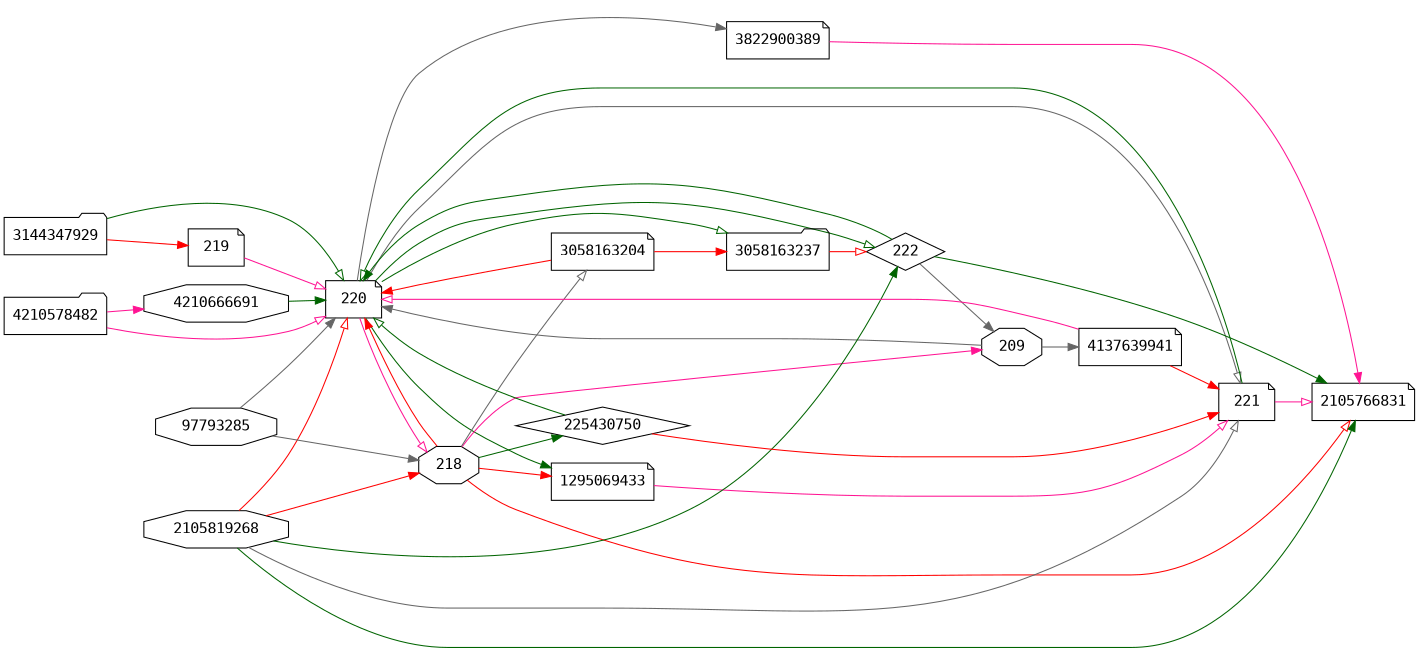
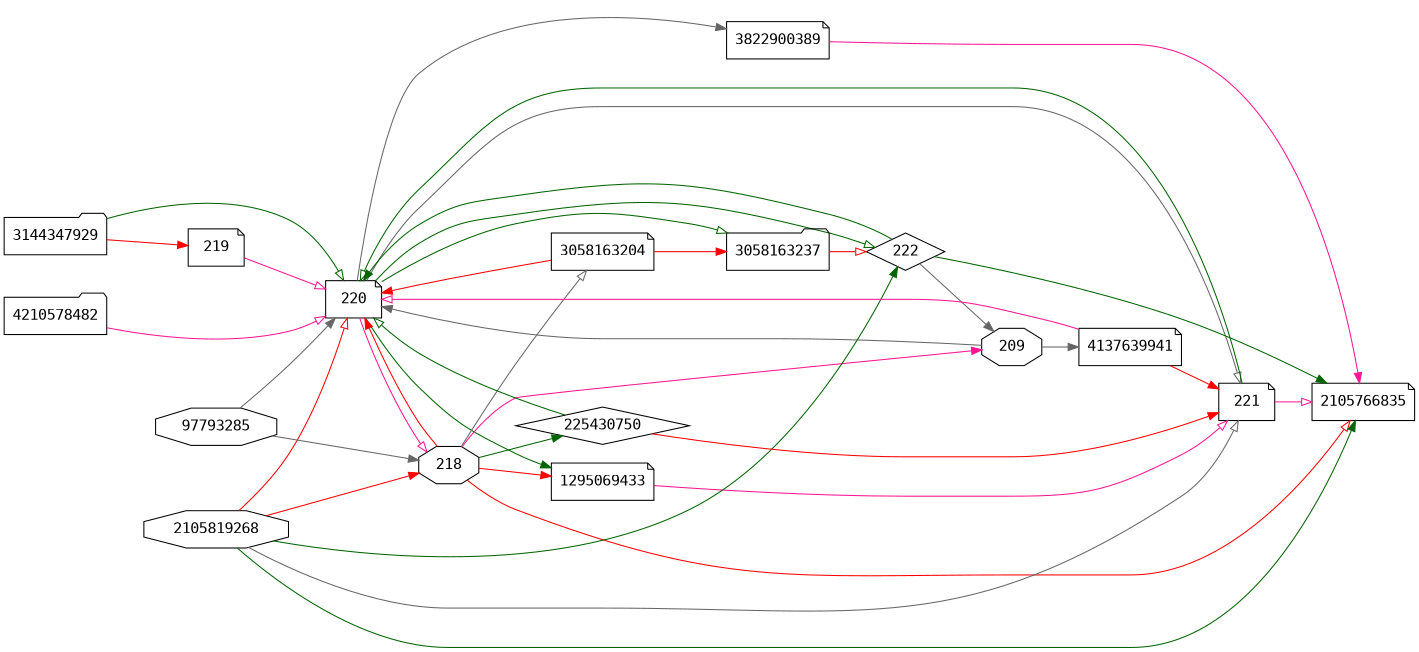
node "4210666691": removed
node "2105766831": label "2105766831" -> "2105766835"
